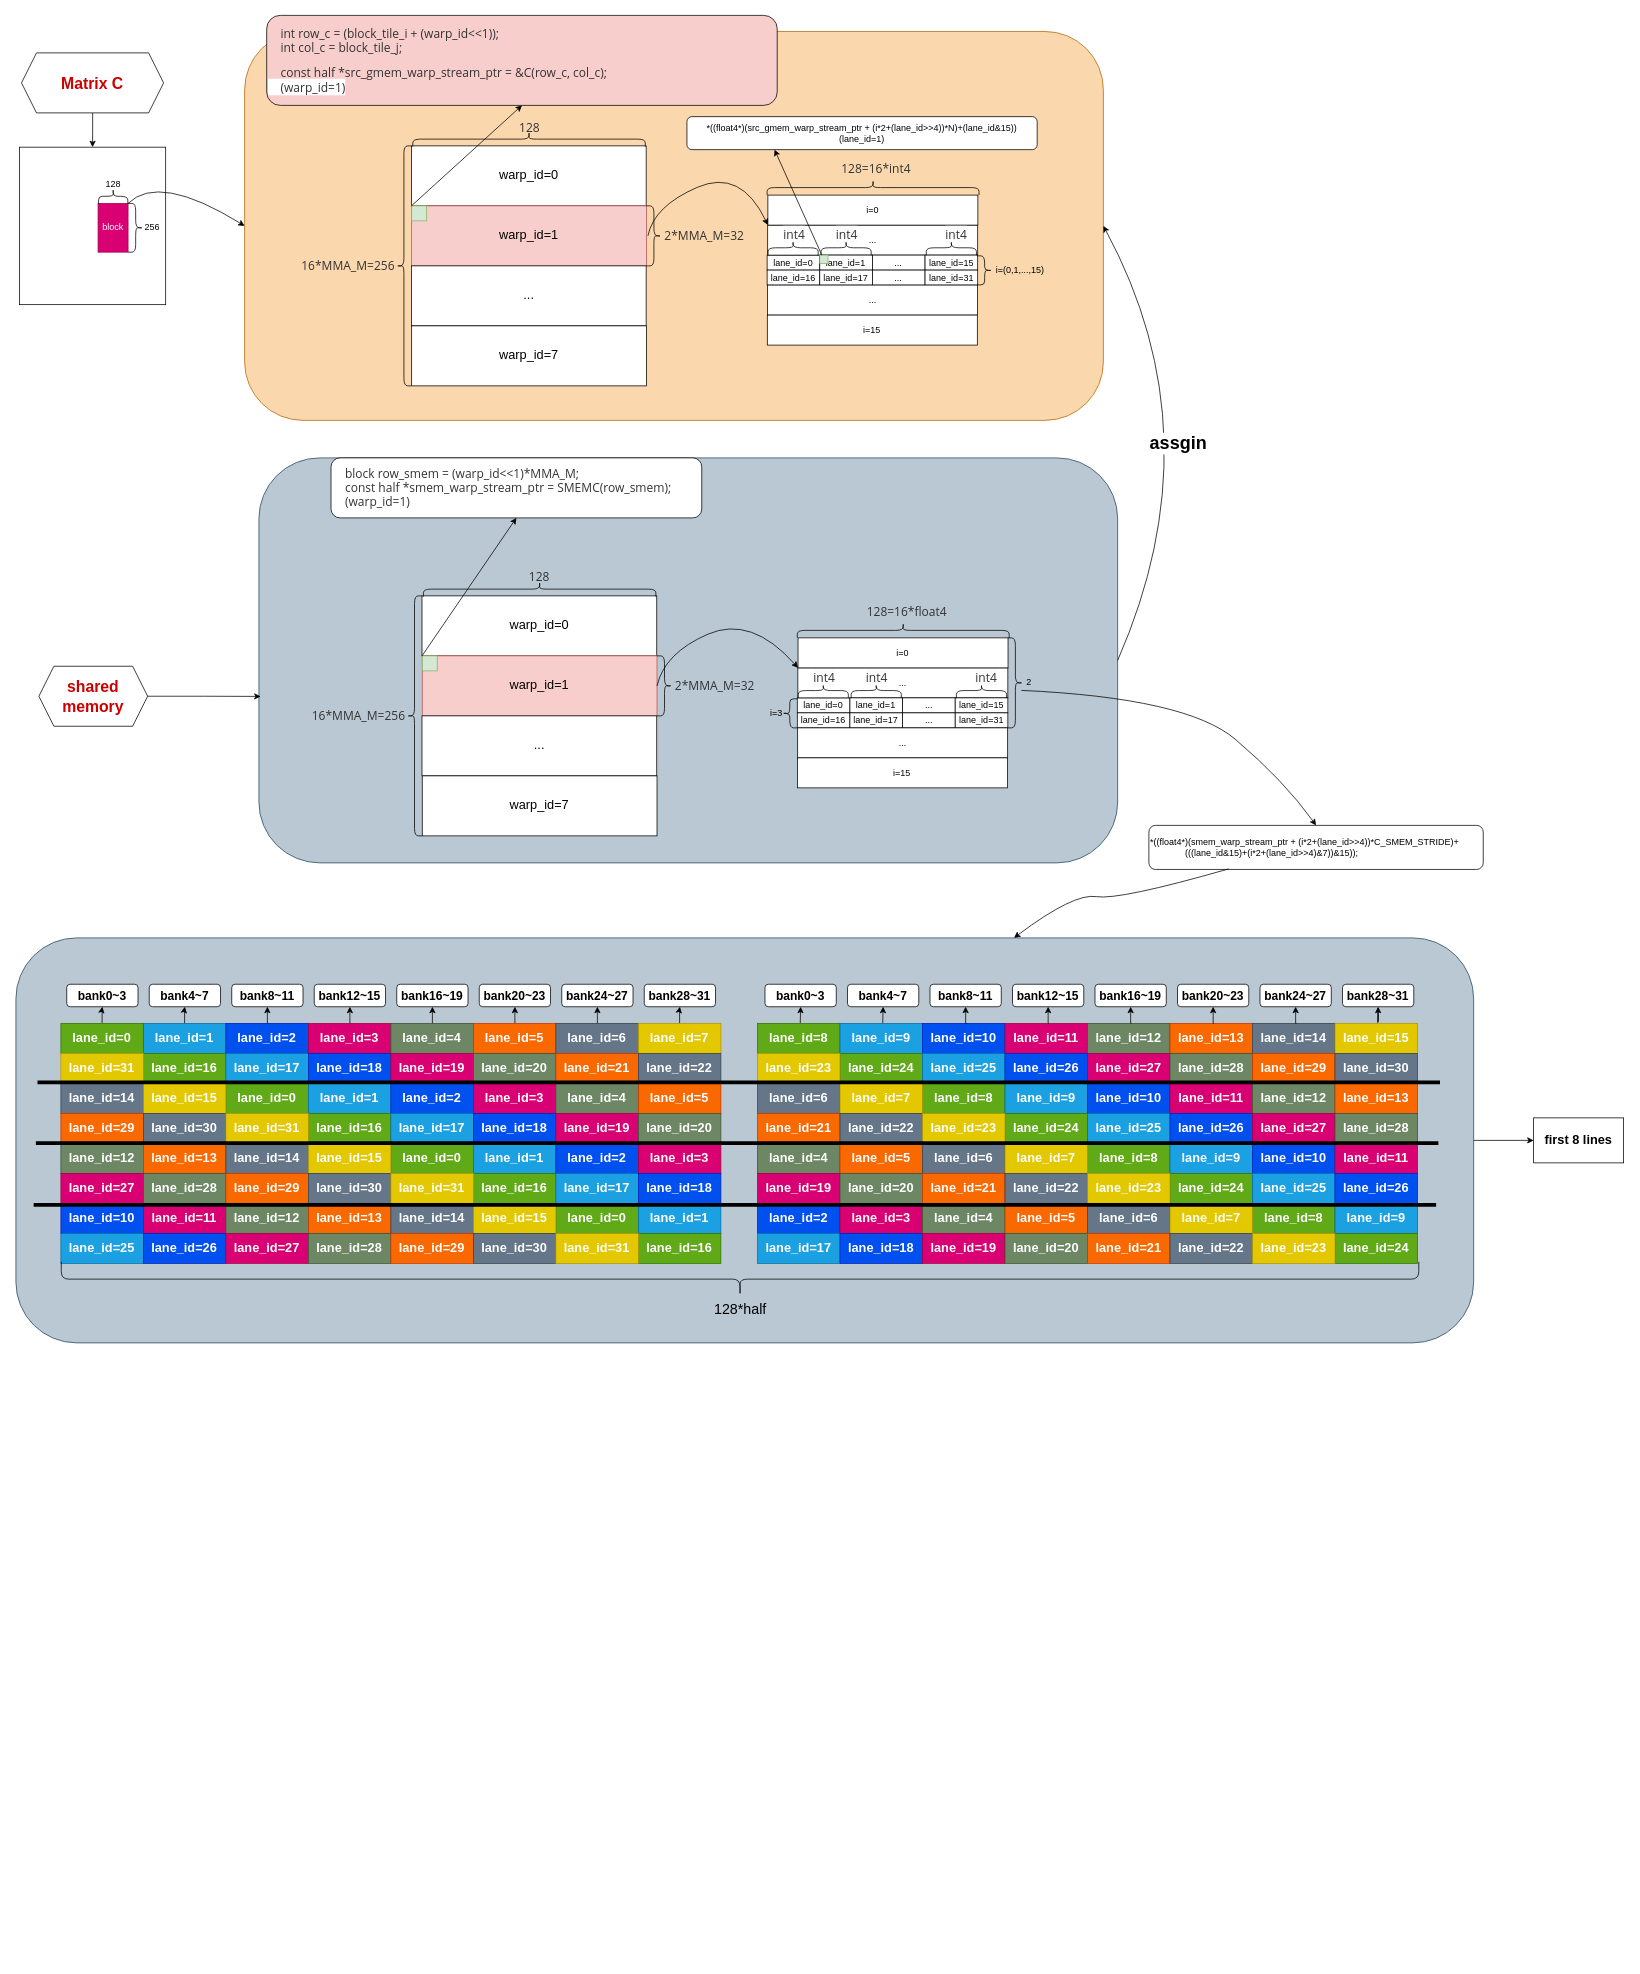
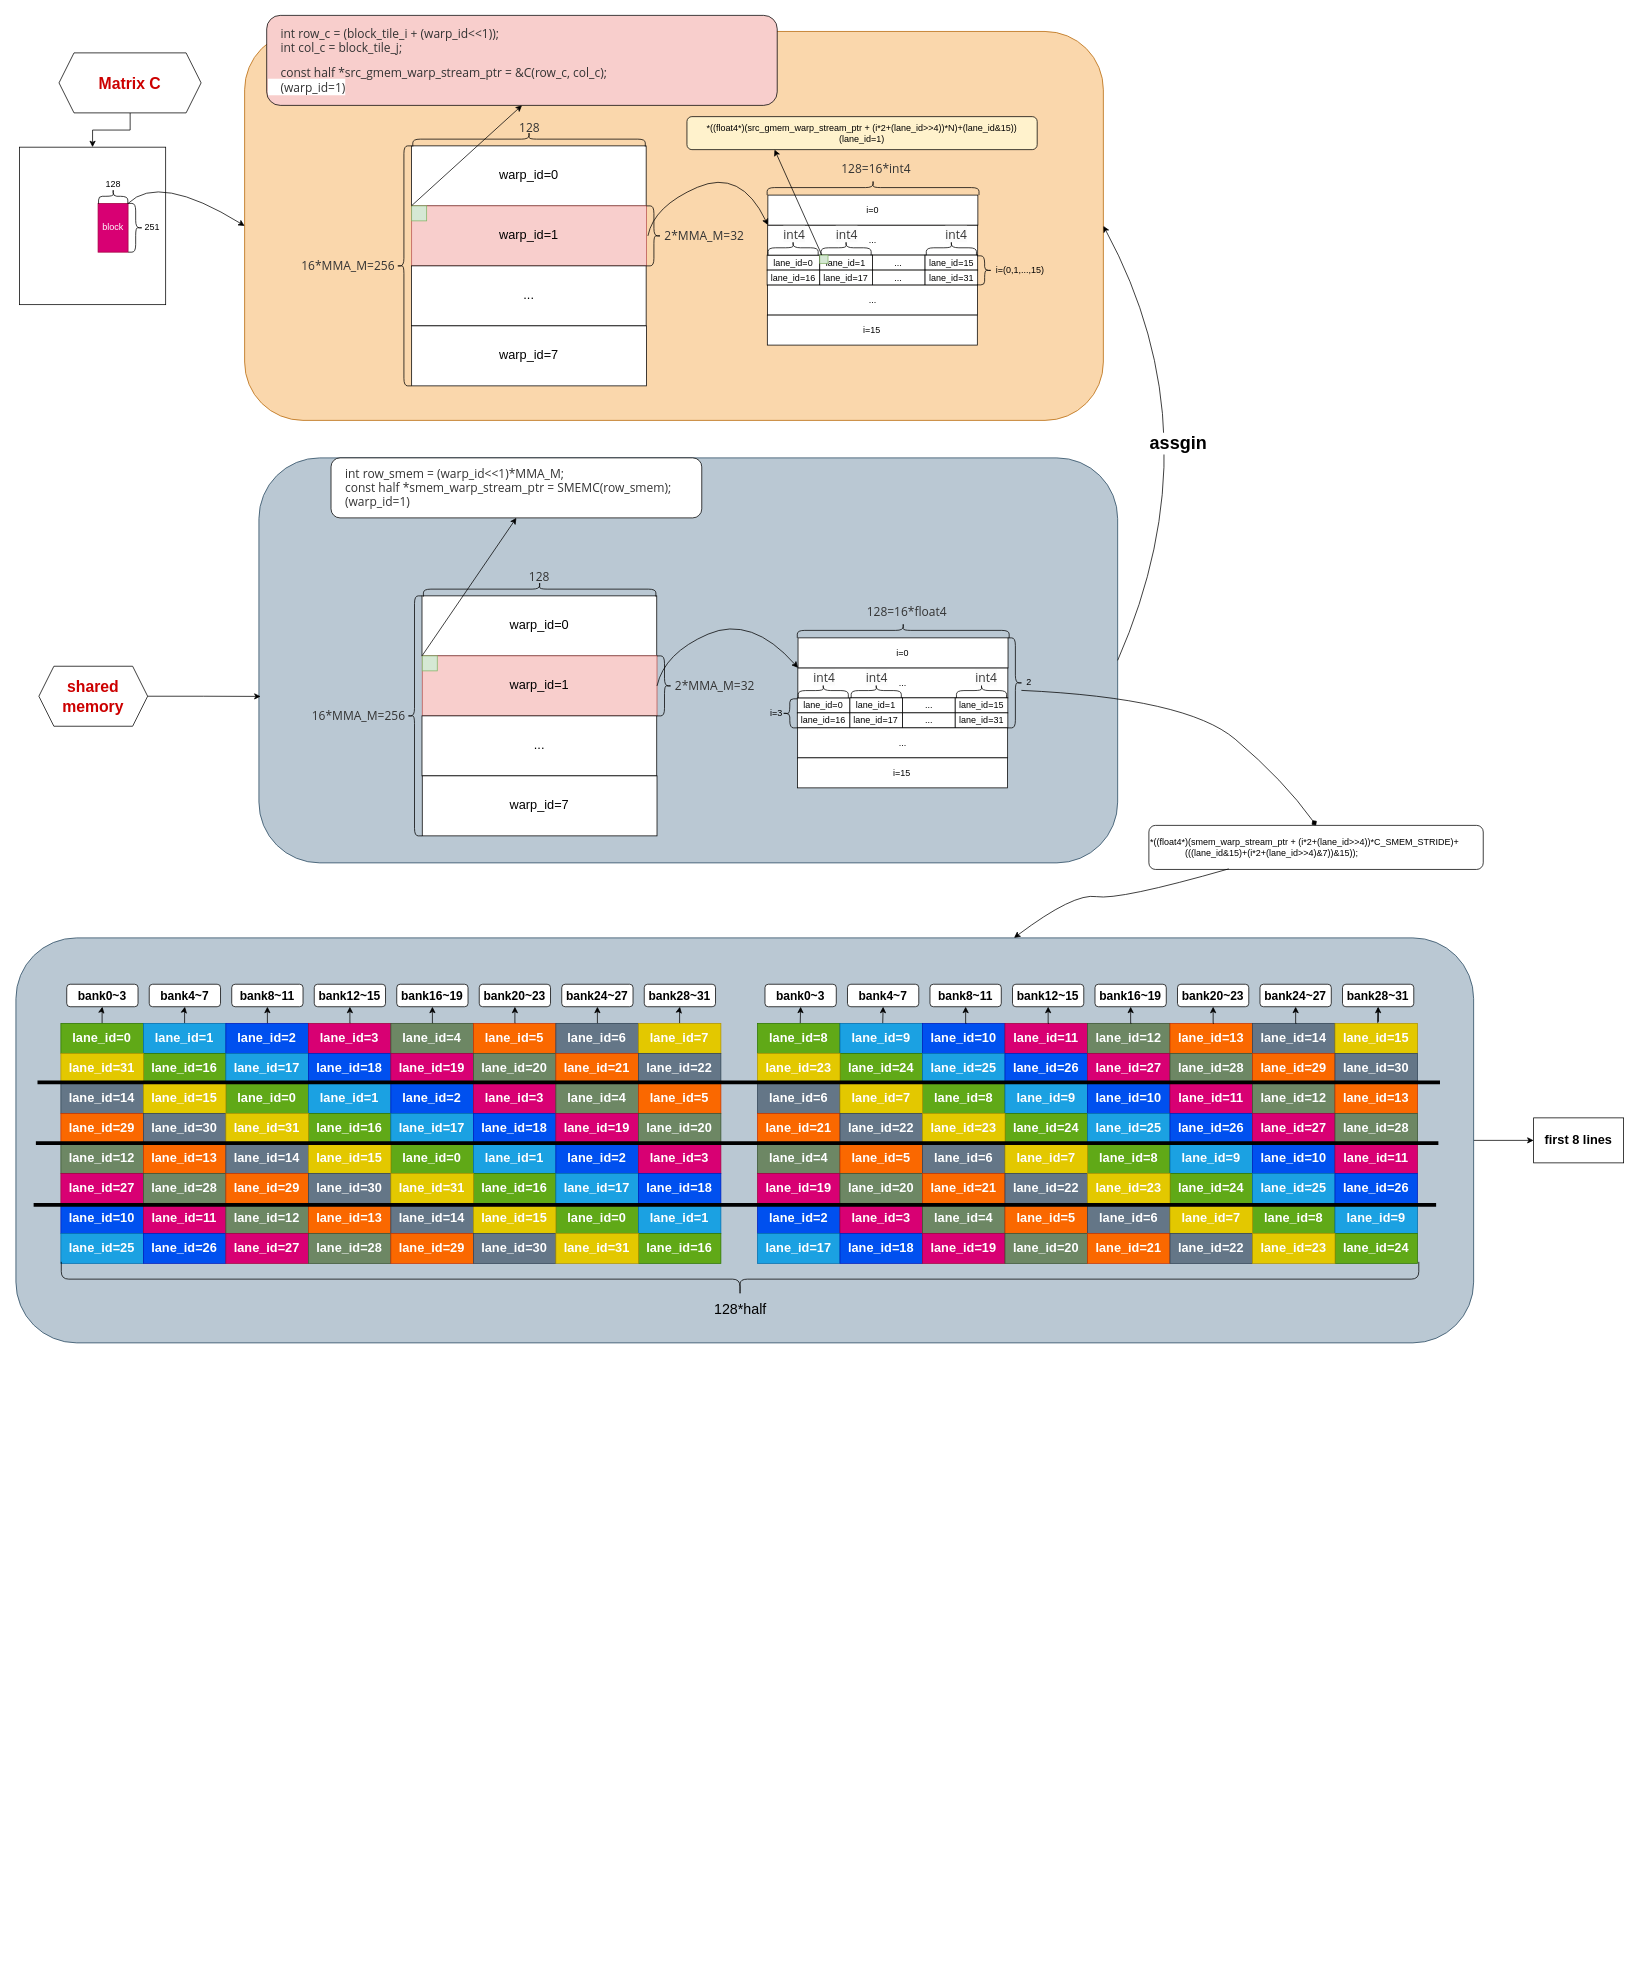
node "Matrix C": moved (92, 83) -> (130, 83)
node "*((float4*)(src_gmem_warp_stream_ptr + (i*2+(lane_id>>4))*N)+(lane_id&15)) (lane_id=1)": fillcolor #ffffff -> #fff2cc
node "256": label "256" -> "251"
node "block row_smem = (warp_id<<1)*MMA_M; const half *smem_warp_stream_ptr = SMEMC(row_smem); (warp_id=1)": label "block row_smem = (warp_id<<1)*MMA_M; const half *smem_warp_stream_ptr = SMEMC(row_smem); (warp_id=1)" -> "int row_smem = (warp_id<<1)*MMA_M; const half *smem_warp_stream_ptr = SMEMC(row_smem); (warp_id=1)"
edge "2" -> "*((float4*)(smem_warp_stream_ptr + (i*2+(lane_id>>4))*C_SMEM_STRIDE)+ (((lane_id&15)+(i*2+(lane_id>>4)&7))&15));": arrowhead classic -> diamond
